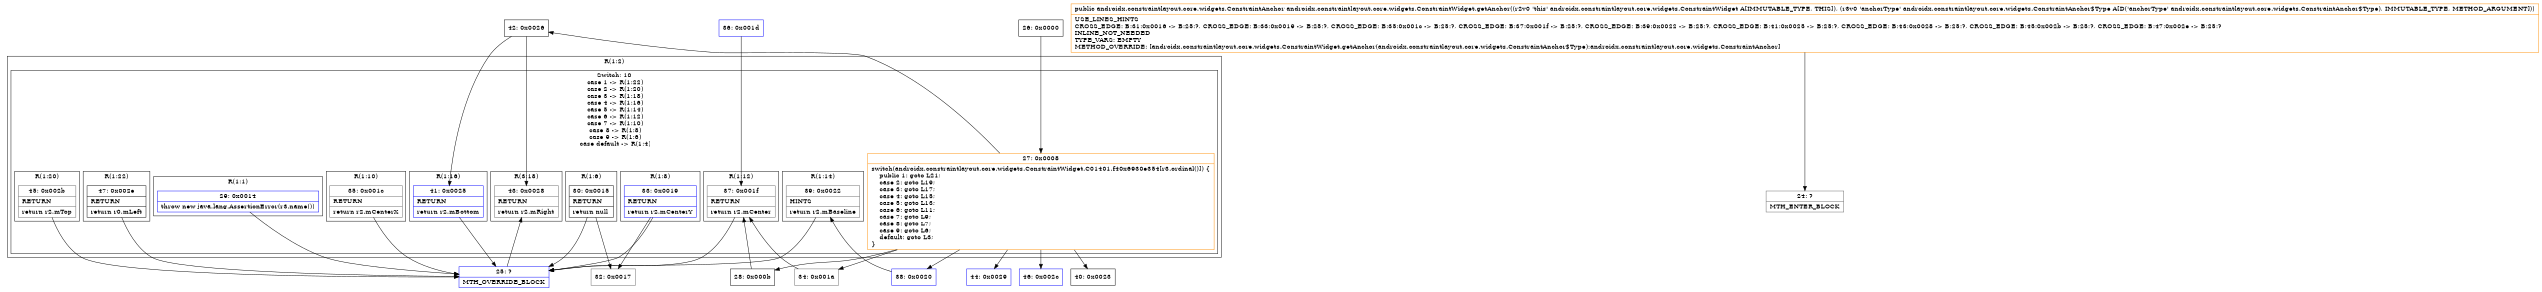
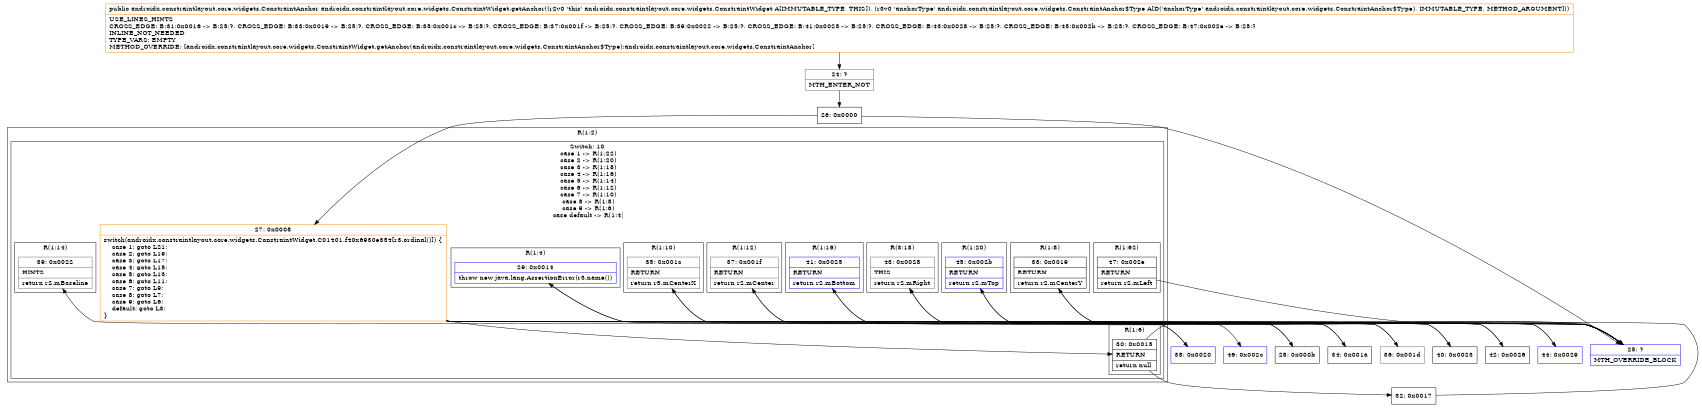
node "36: 0x001d": color blue -> gray40
edge "24: ?" -> "26: 0x0000": added
edge "42: 0x0026" -> "41: 0x0025": now "40: 0x0023" -> "41: 0x0025"
node "27: 0x0008": text "public 1: goto L21;" -> "case 1: goto L21;"
cluster "R(1:22)": label "R(1:22)" -> "R(1:62)"
cluster "R(1:1)": label "R(1:1)" -> "R(1:4)"
node "43: 0x0028": text "RETURN" -> "THIS"
node "45: 0x002b": color gray40 -> blue
node "33: 0x0019": color blue -> black
node "24: ?": text "MTH_ENTER_BLOCK" -> "MTH_ENTER_NOT"
node "47: 0x002e": text "return r0.mLeft" -> "return r2.mLeft"
node "35: 0x001c": text "return r2.mCenterX" -> "return r5.mCenterX"
edge "33: 0x0019" -> "32: 0x0017": reversed
edge "28: 0x000b" -> "37: 0x001f": now "28: 0x000b" -> "29: 0x0014"
edge "34: 0x001a" -> "37: 0x001f": now "34: 0x001a" -> "35: 0x001c"
edge "39: 0x0022" -> "25: ?": now "26: 0x0000" -> "25: ?"
node "32: 0x0017": color gray40 -> black
node "34: 0x001a": color gray40 -> black
edge "27: 0x0008" -> "36: 0x001d": added
edge "44: 0x0029" -> "45: 0x002b": added
edge "27: 0x0008" -> "30: 0x0015": added
